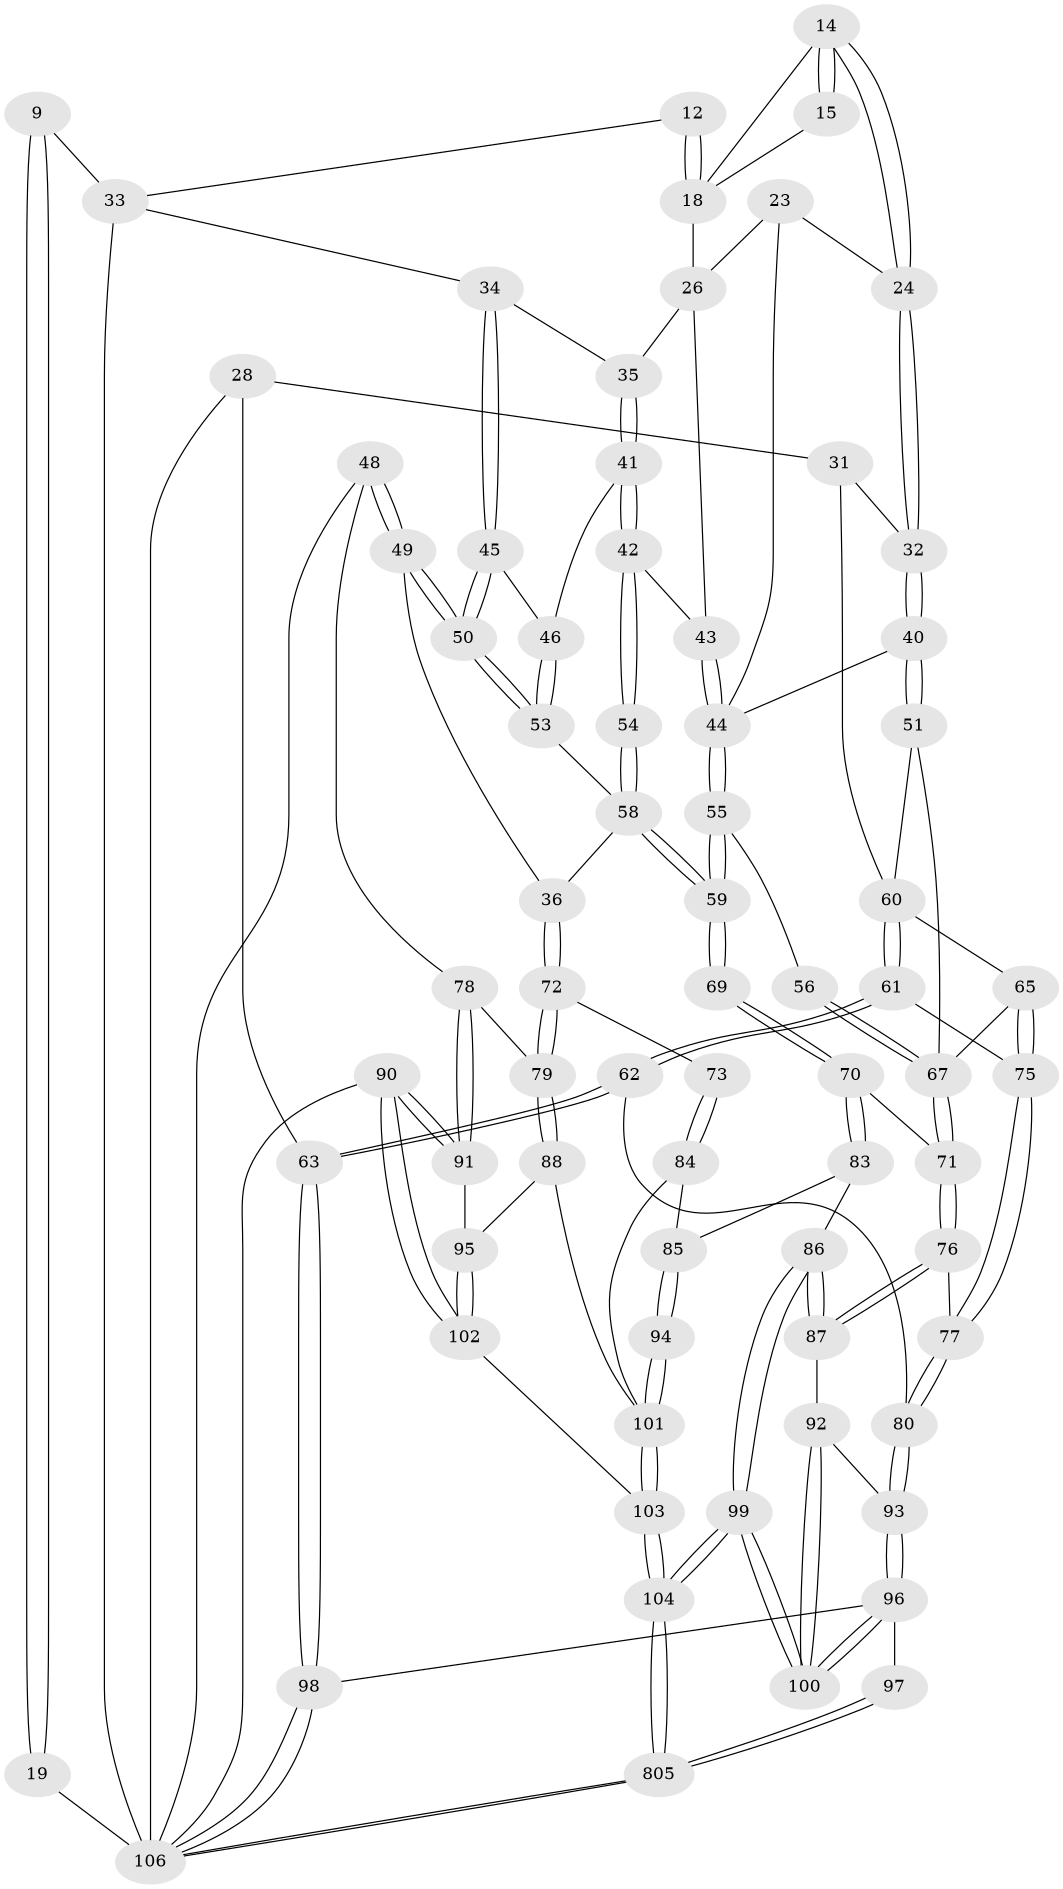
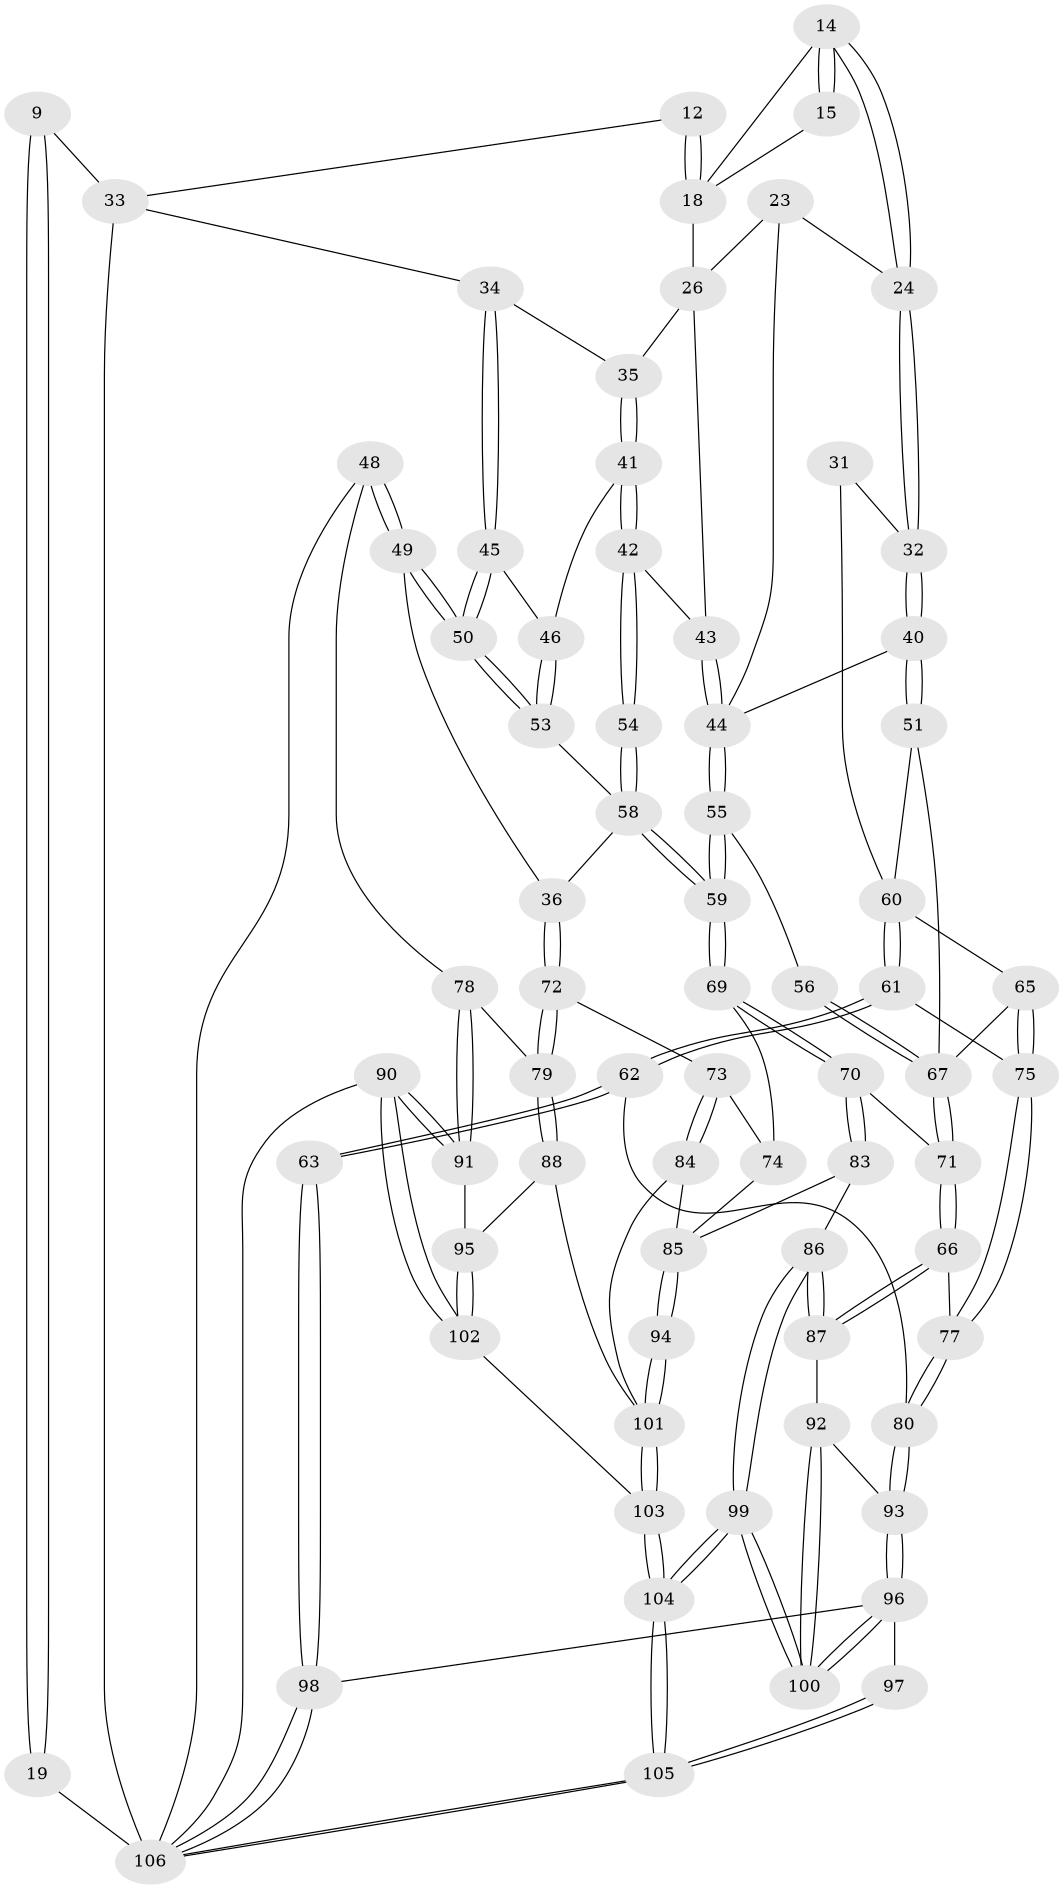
node "28": removed
node "74": added
node "76": label "76" -> "66"
node "805": label "805" -> "105"
